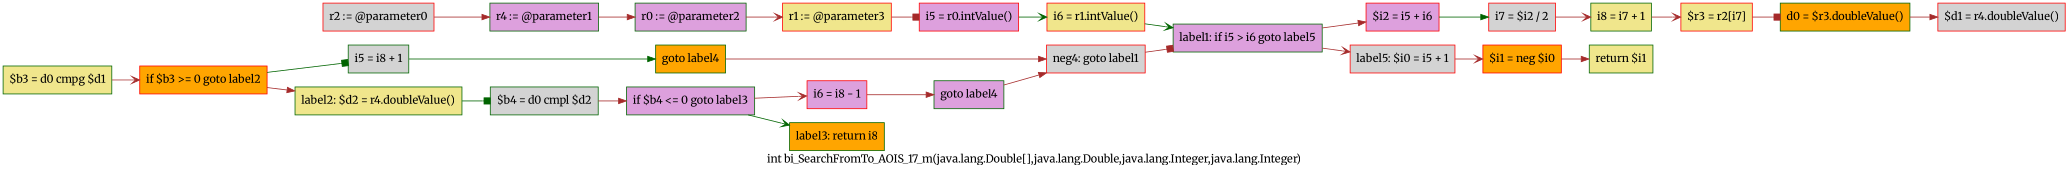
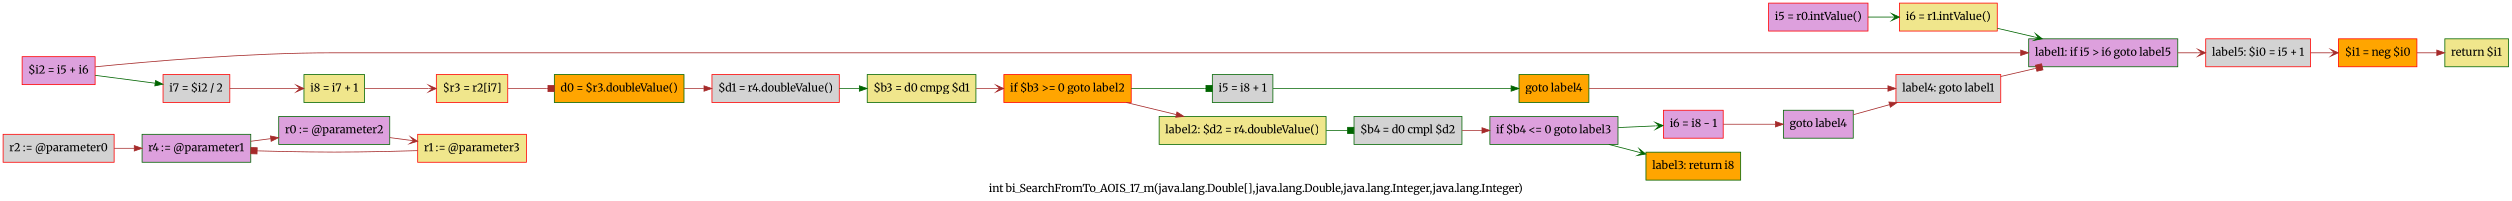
edge "r1 := @parameter3" -> "i5 = r0.intValue()": now "r1 := @parameter3" -> "r4 := @parameter1"
edge "label1: if i5 > i6 goto label5" -> "$i2 = i5 + i6": reversed
node "neg4: goto label1": label "neg4: goto label1" -> "label4: goto label1"
edge "$d1 = r4.doubleValue()" -> "$b3 = d0 cmpg $d1": added
edge "if $b4 <= 0 goto label3" -> "i6 = i8 - 1": color brown -> darkgreen
